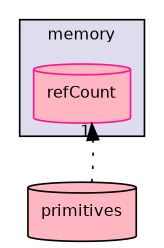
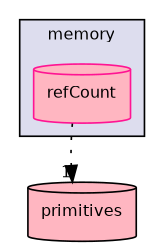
edge "primitives" -> "refCount": reversed
